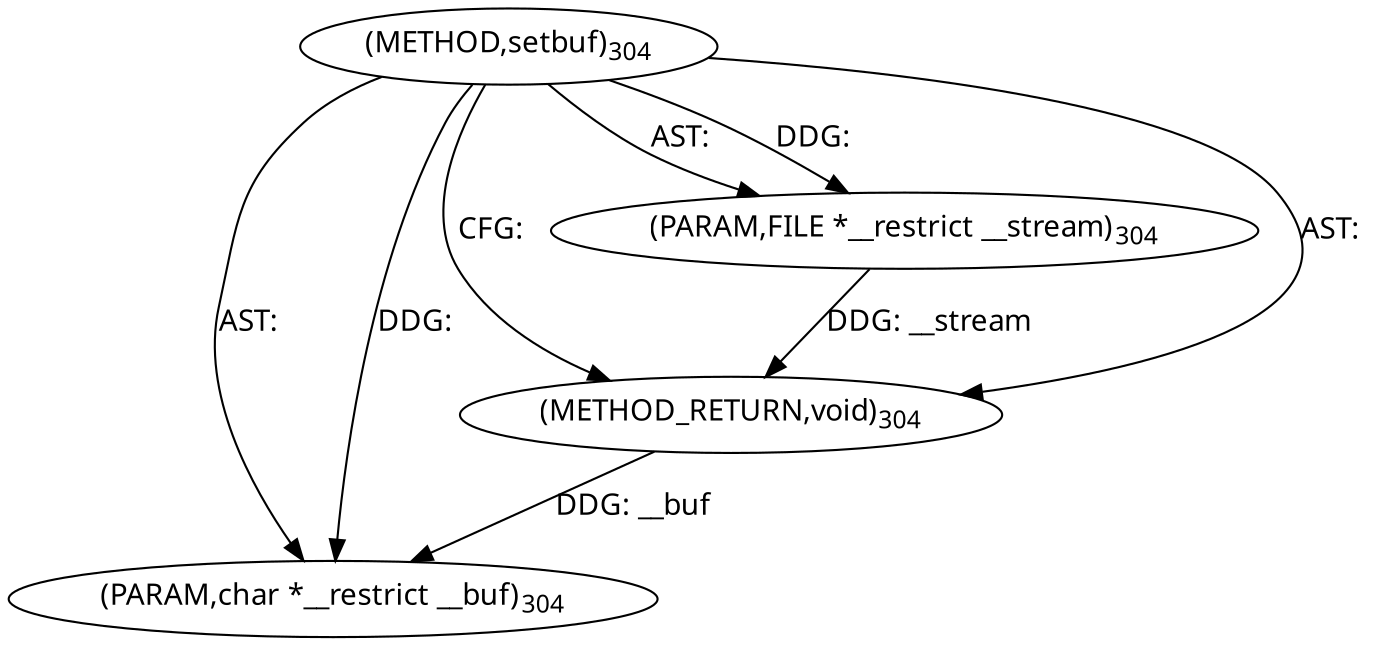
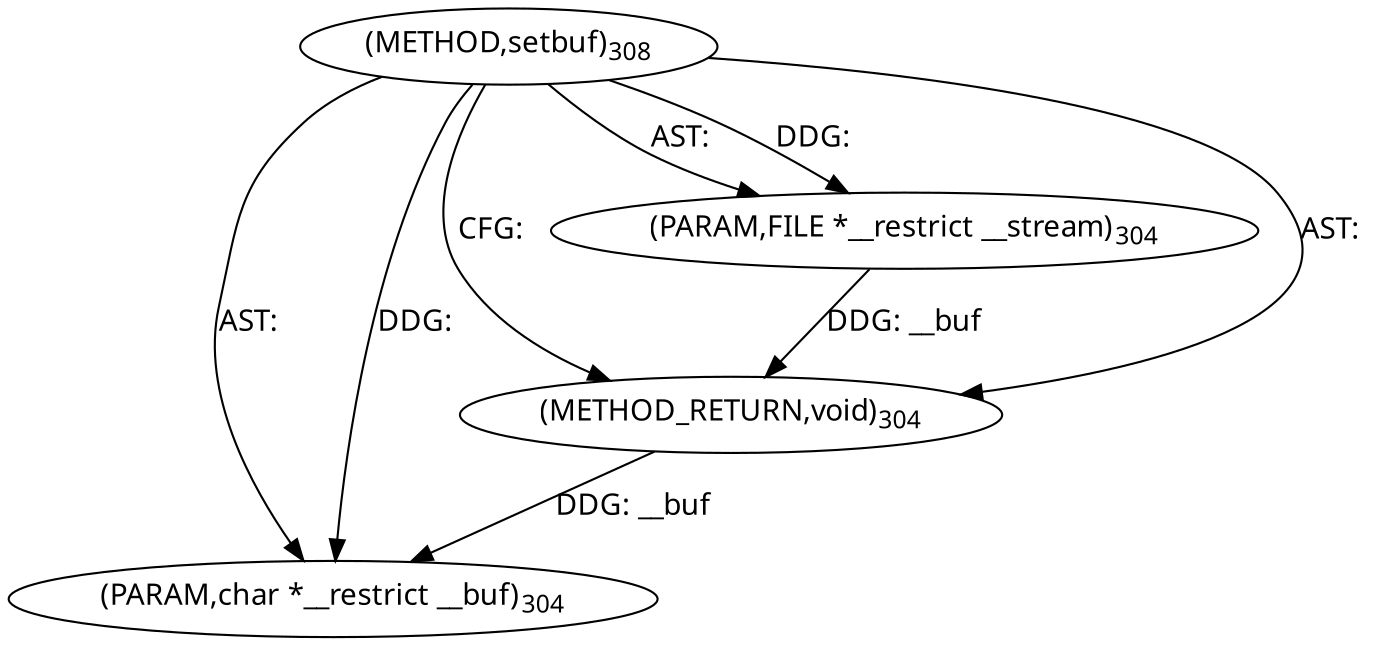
node "(METHOD,setbuf)": text "304" -> "308"
edge "(PARAM,FILE *__restrict __stream)" -> "(METHOD_RETURN,void)": label "DDG: __stream" -> "DDG: __buf"
